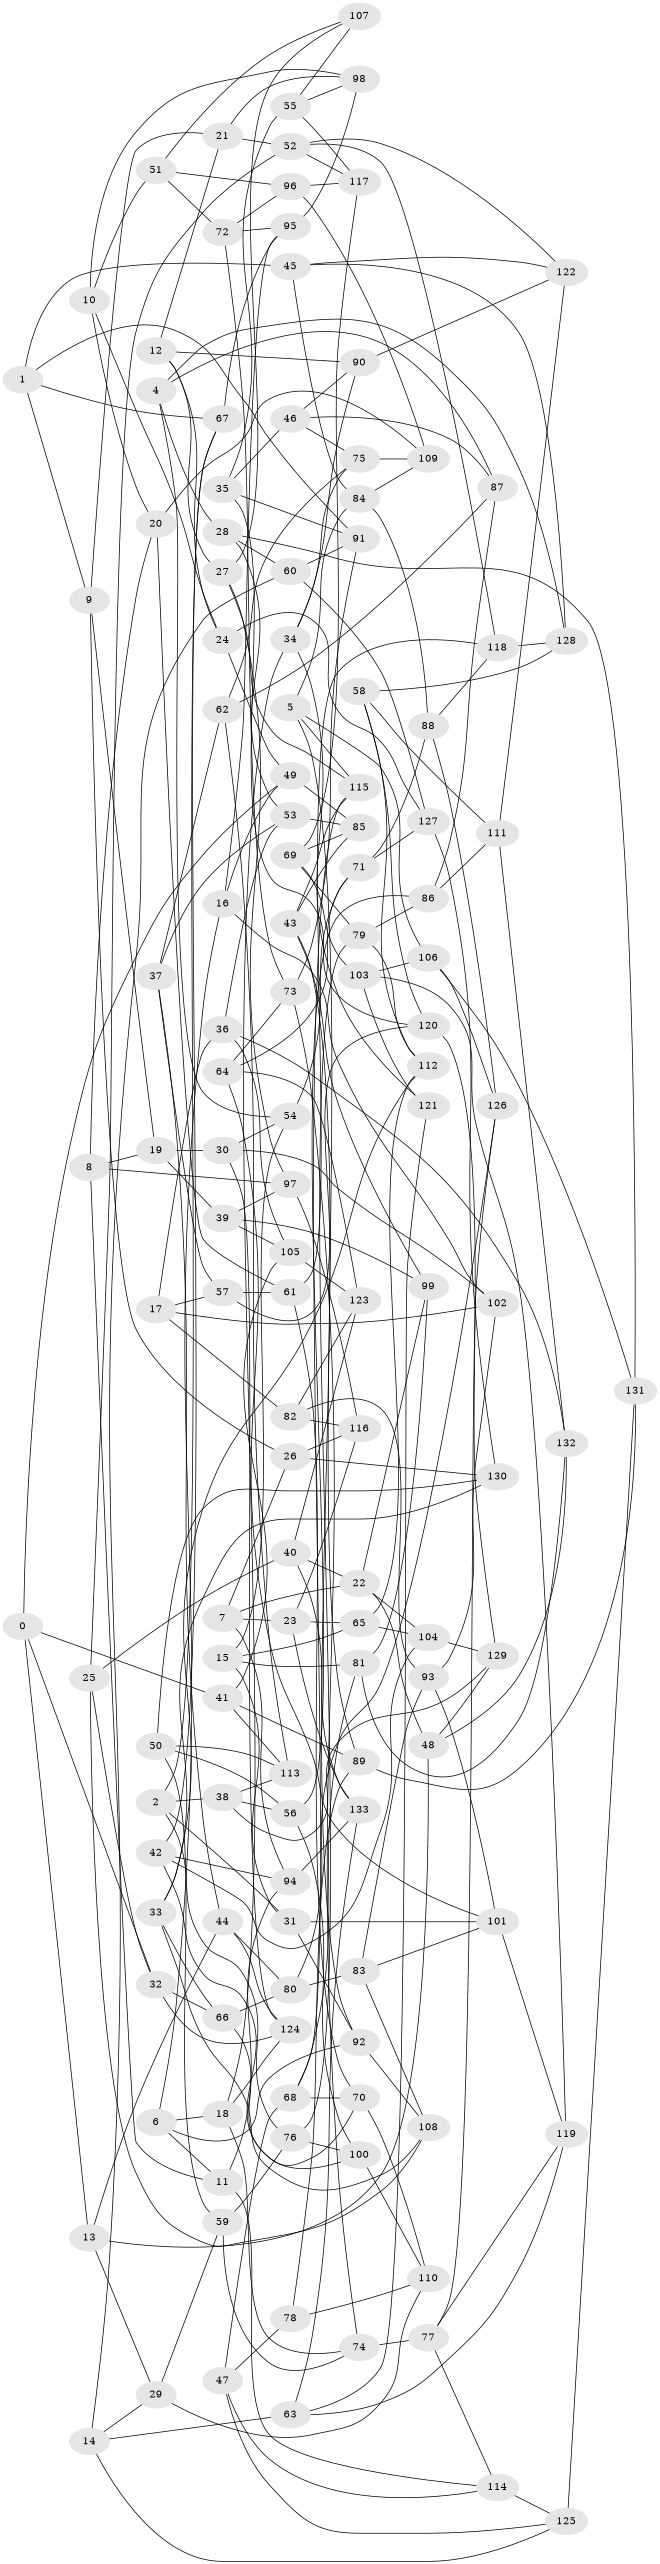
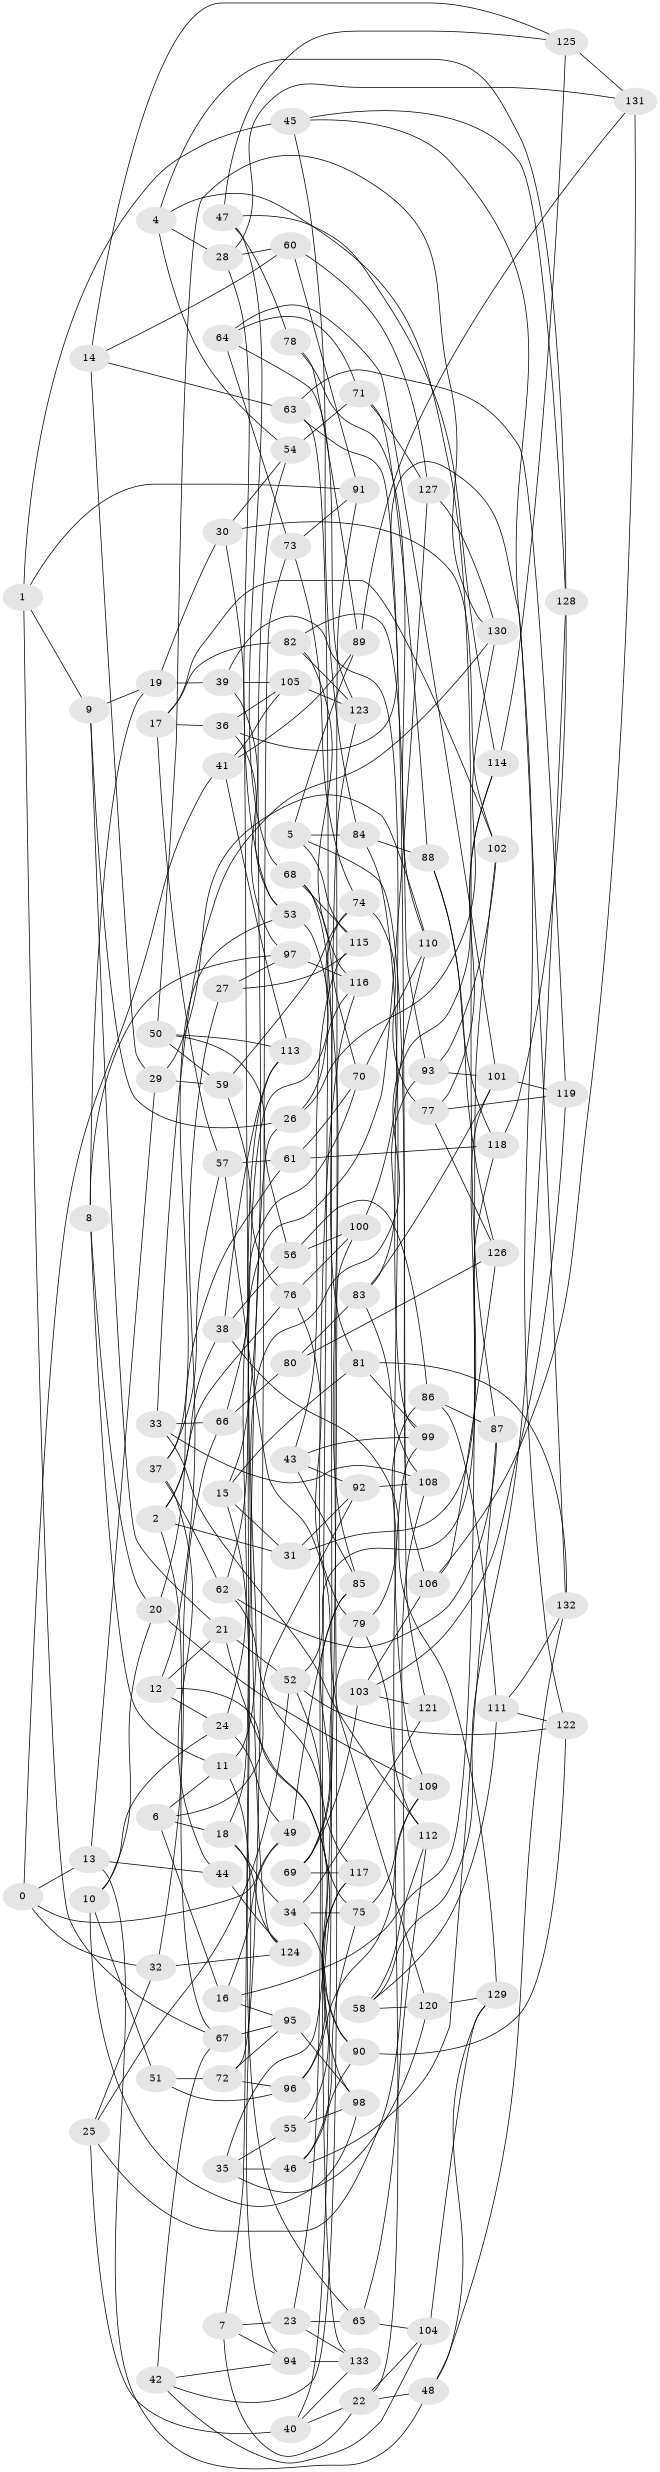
node "107": removed
edge "44" -- "80": removed
